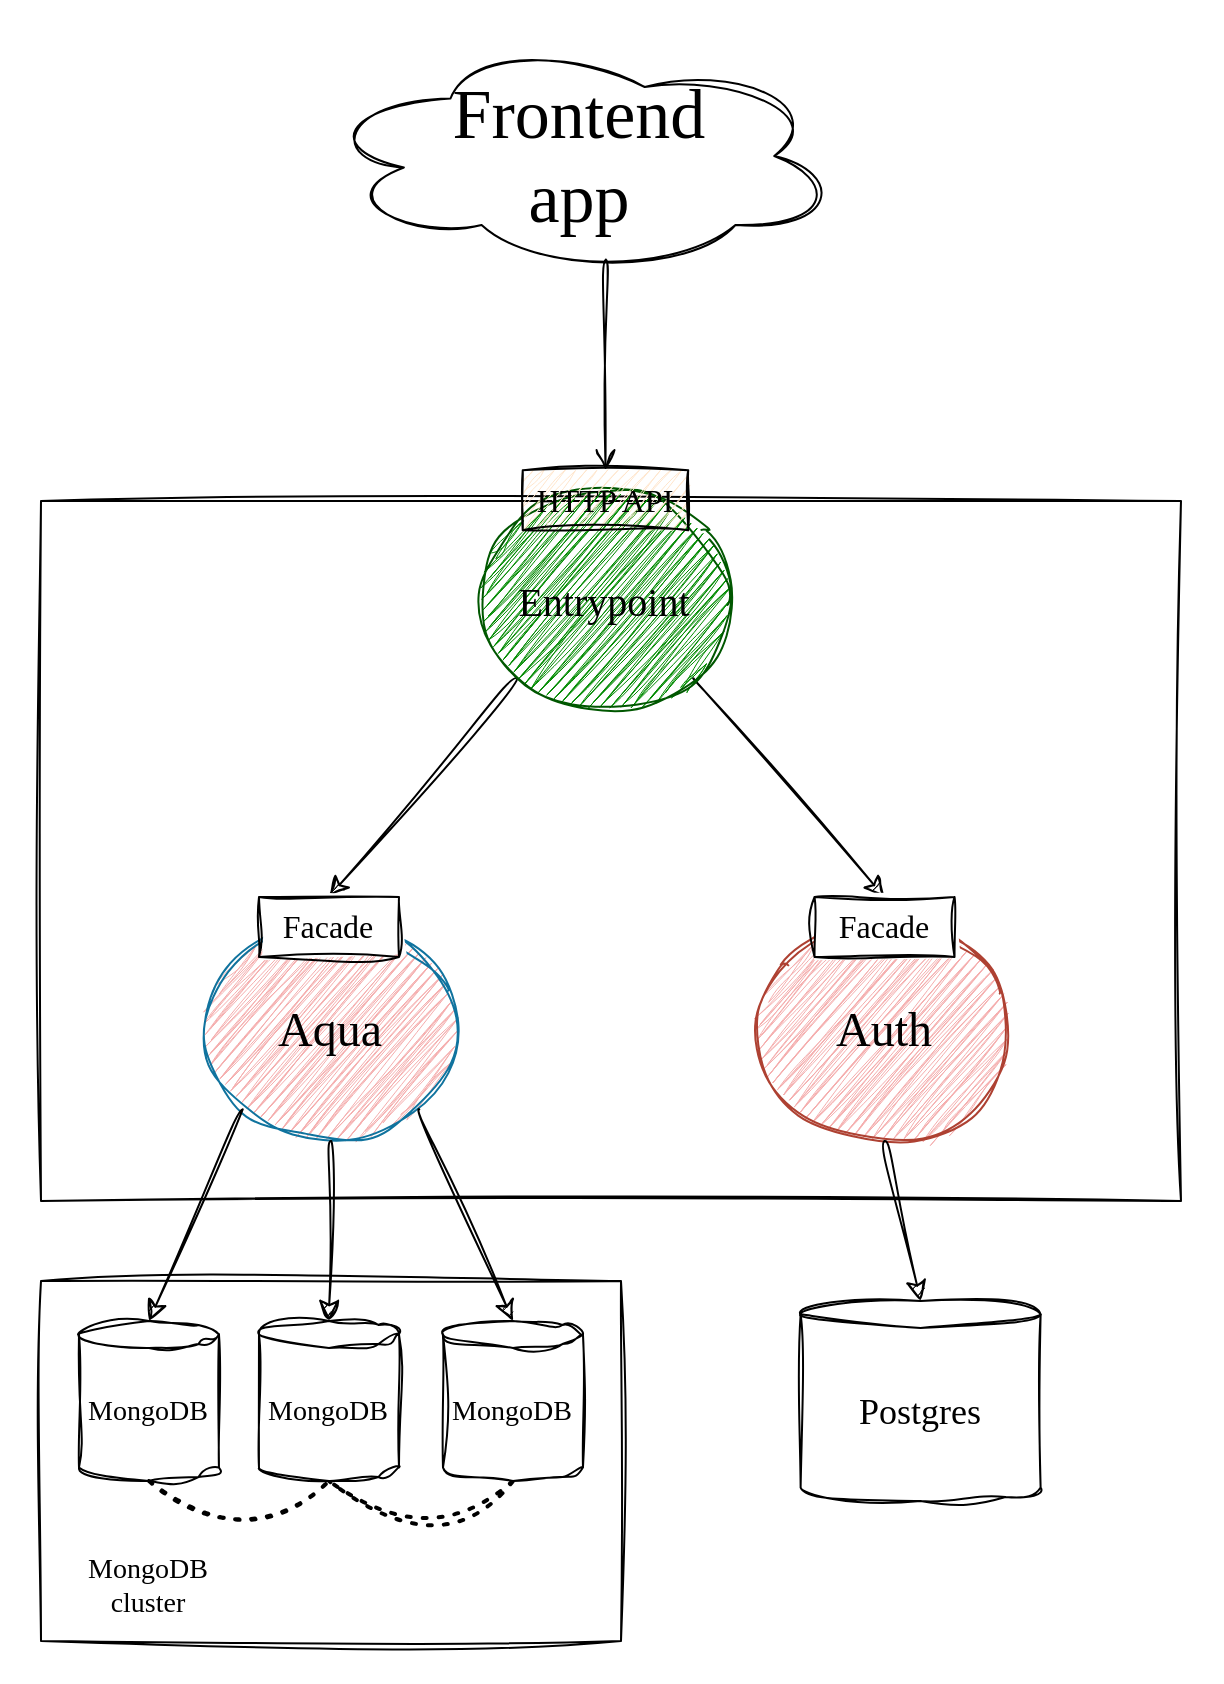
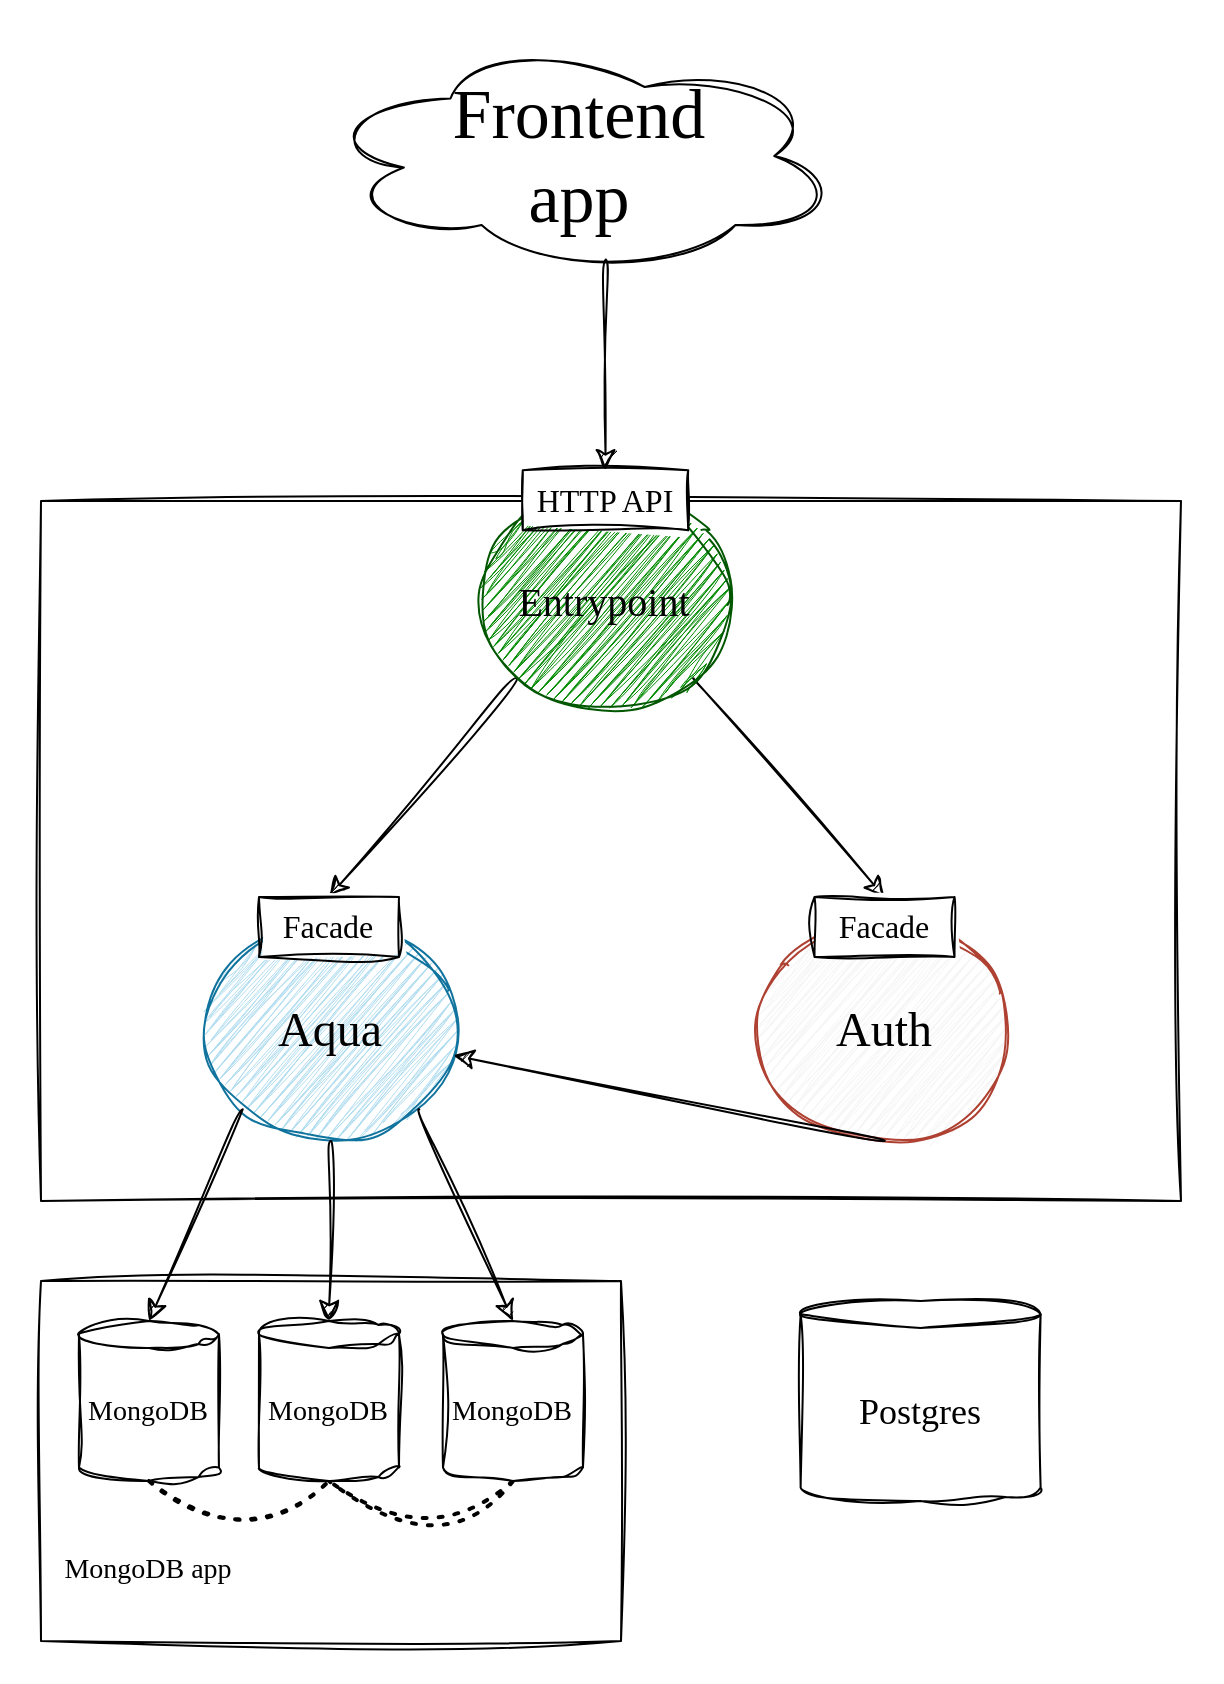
edge "Frontend app" -> "HTTP API": arrowhead open -> classic
node "HTTP API": fillcolor #ffe6cc -> #ffffff
node "Aqua": fillcolor #f5adad -> #b1ddf0
node "Auth": fillcolor #f5adad -> #f5f5f5
edge "Auth" -> "Postgres": now "Auth" -> "Aqua"
node "MongoDB cluster": label "MongoDB cluster" -> "MongoDB app"
